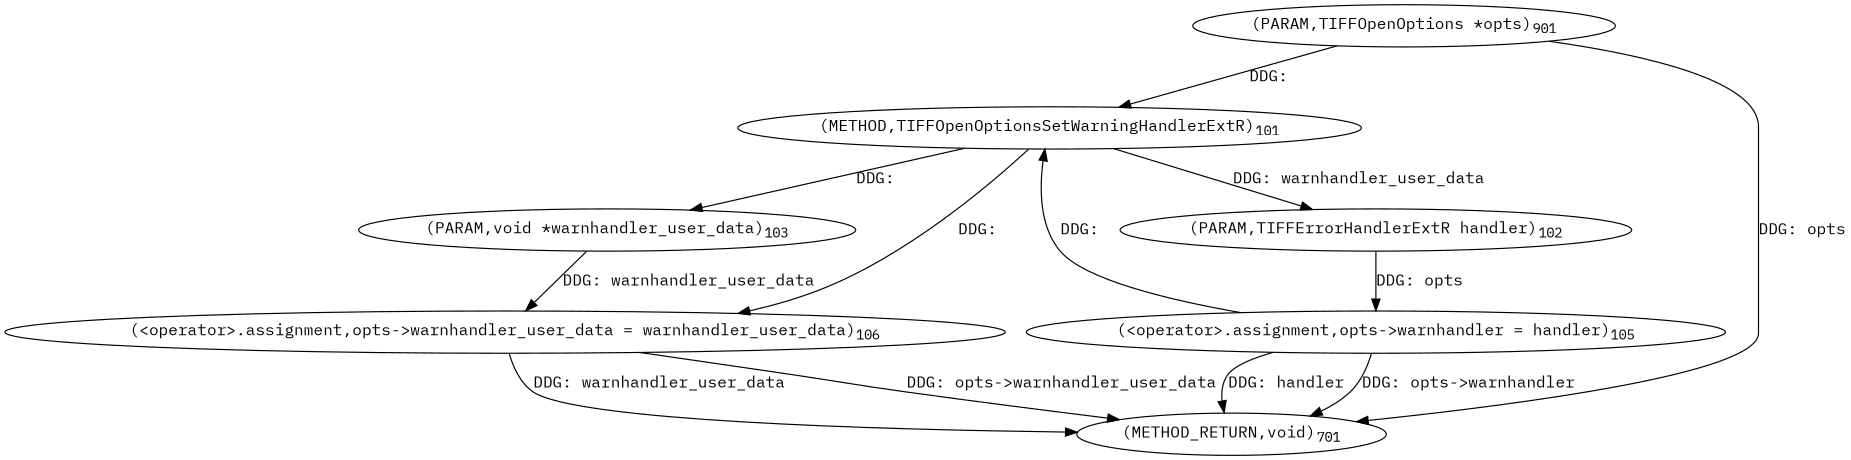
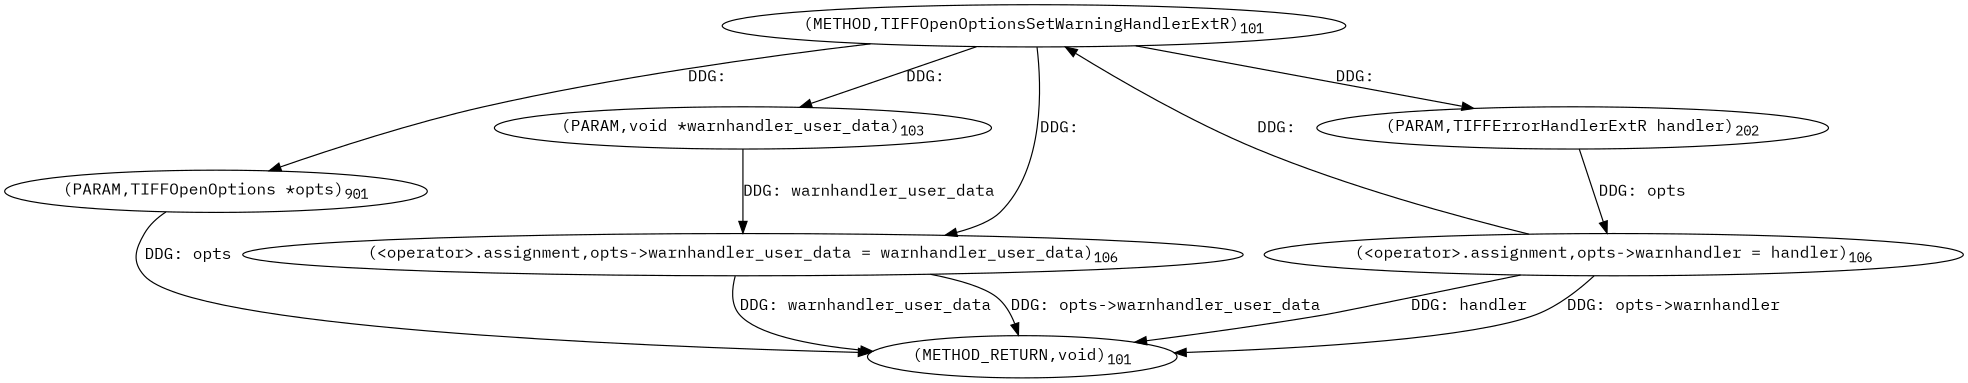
edge "(PARAM,TIFFOpenOptions *opts)" -> "(METHOD,TIFFOpenOptionsSetWarningHandlerExtR)": reversed
edge "(METHOD,TIFFOpenOptionsSetWarningHandlerExtR)" -> "(PARAM,TIFFErrorHandlerExtR handler)": label "DDG: warnhandler_user_data" -> "DDG: "
node "(PARAM,TIFFErrorHandlerExtR handler)": text "102" -> "202"
node "(<operator>.assignment,opts->warnhandler = handler)": text "105" -> "106"
node "(METHOD_RETURN,void)": text "701" -> "101"
